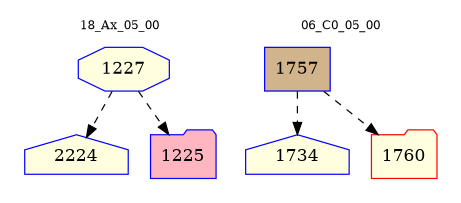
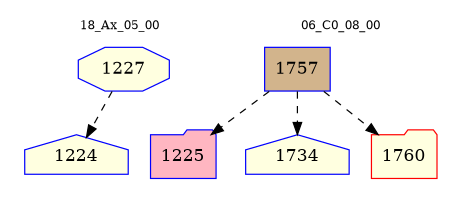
cluster "06_C0_05_00": label "06_C0_05_00" -> "06_C0_08_00"
edge "1227" -> "1225": now "1757" -> "1225"
node "2224": label "2224" -> "1224"
